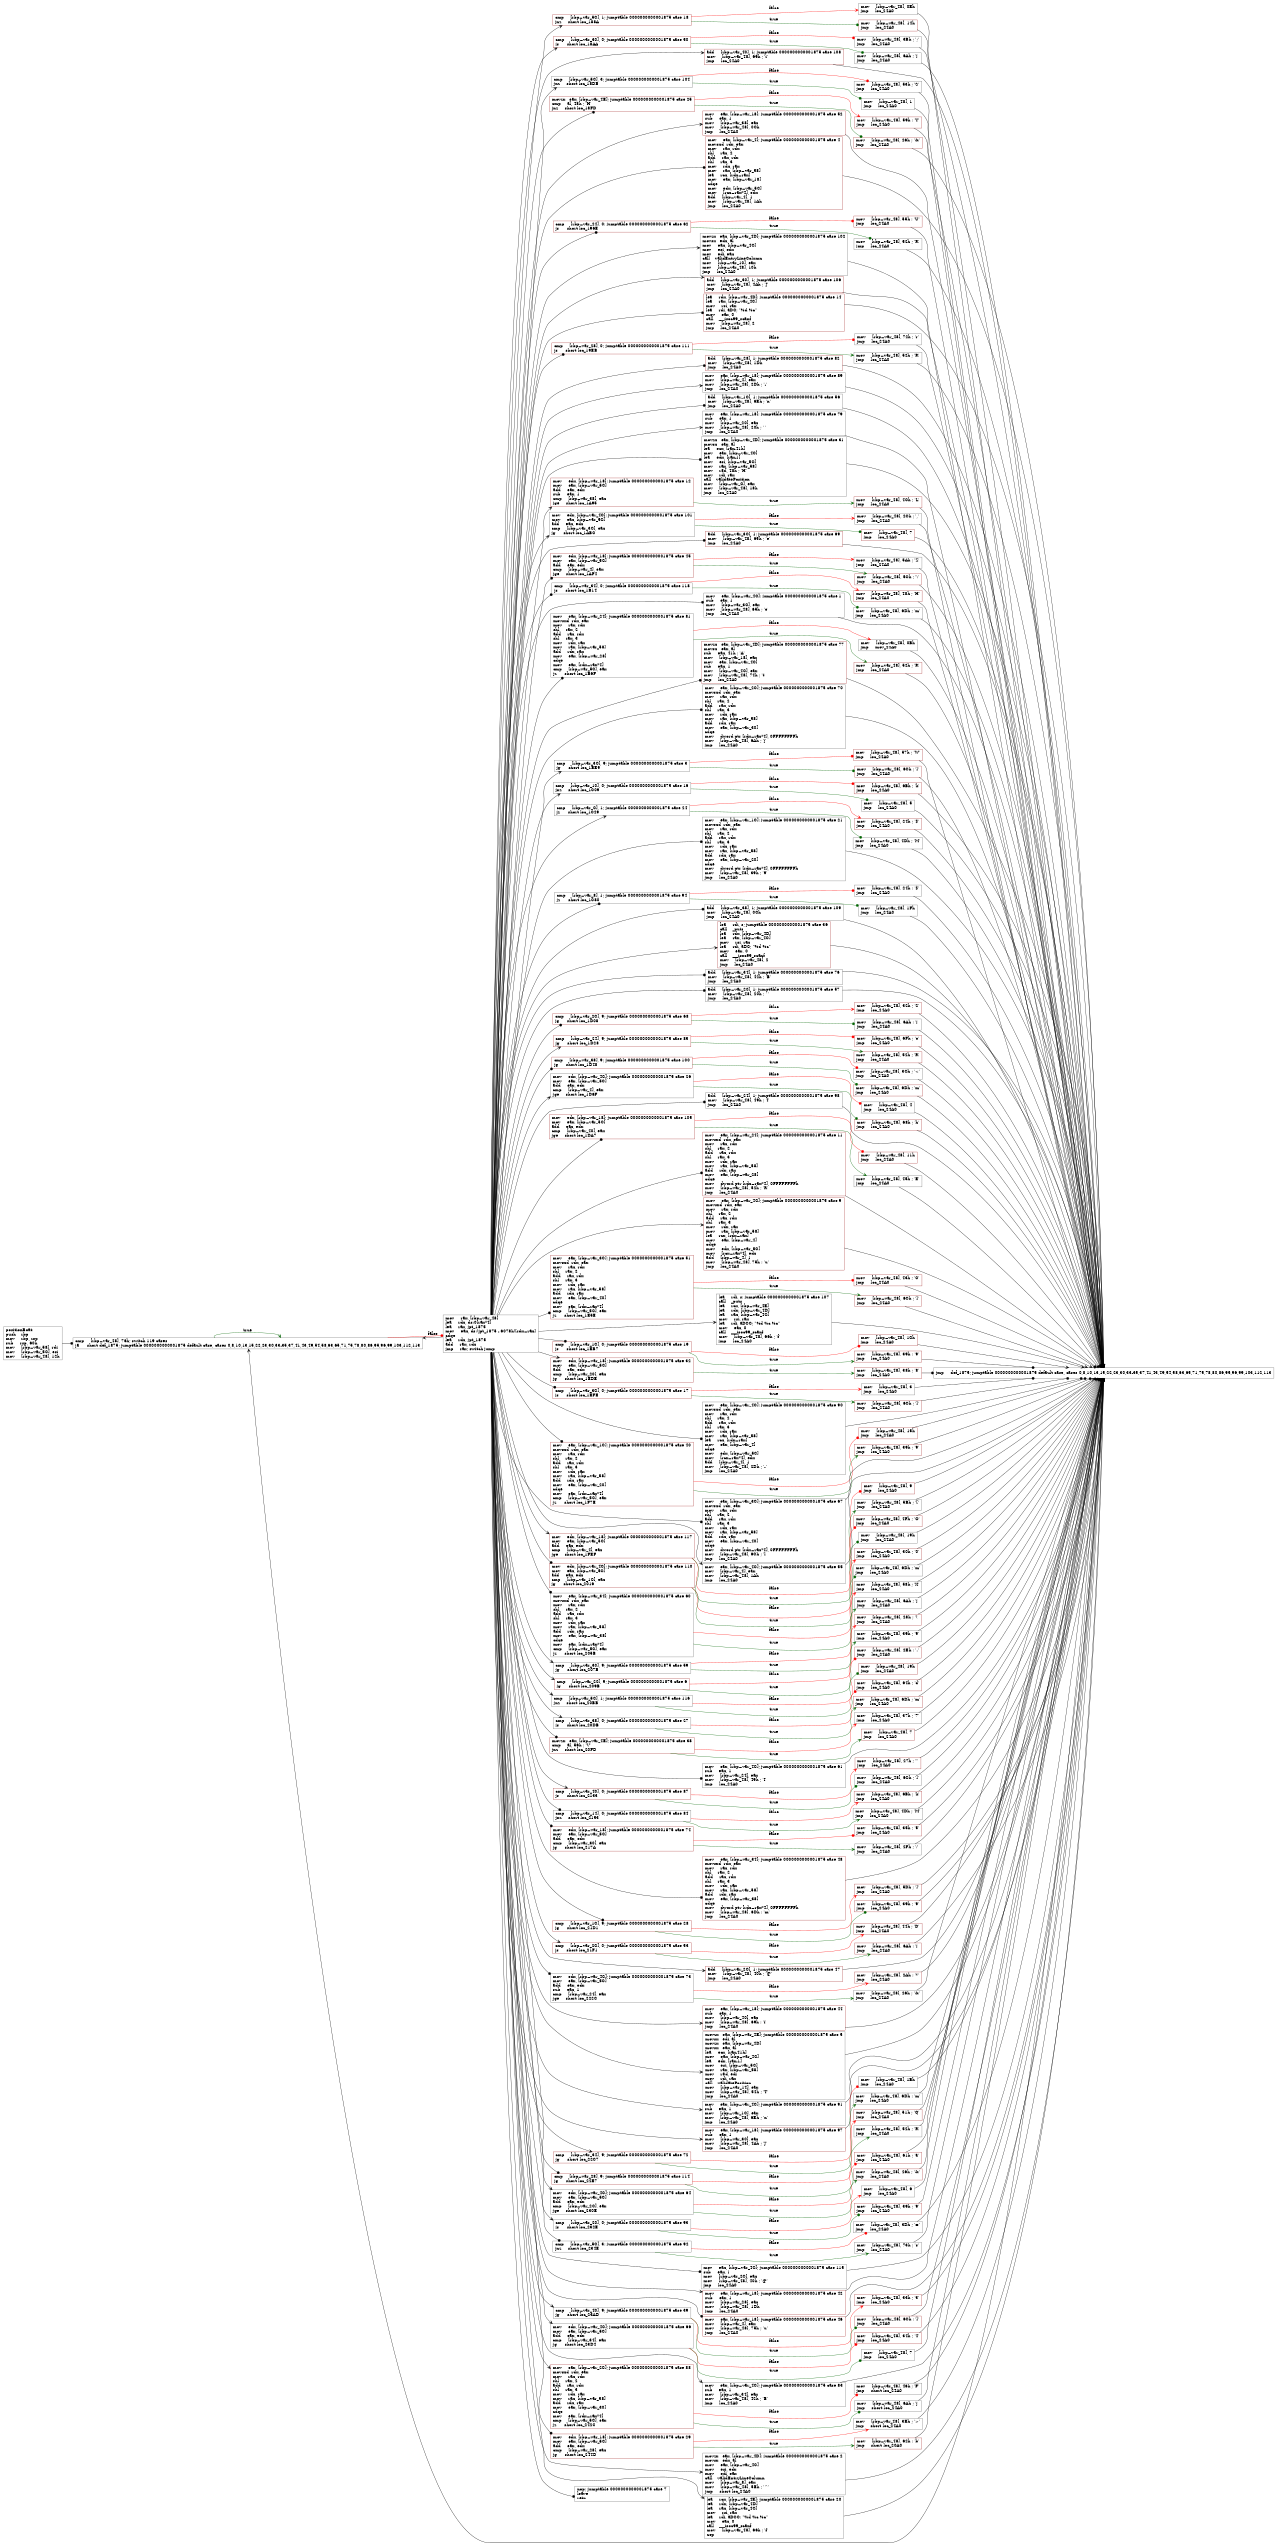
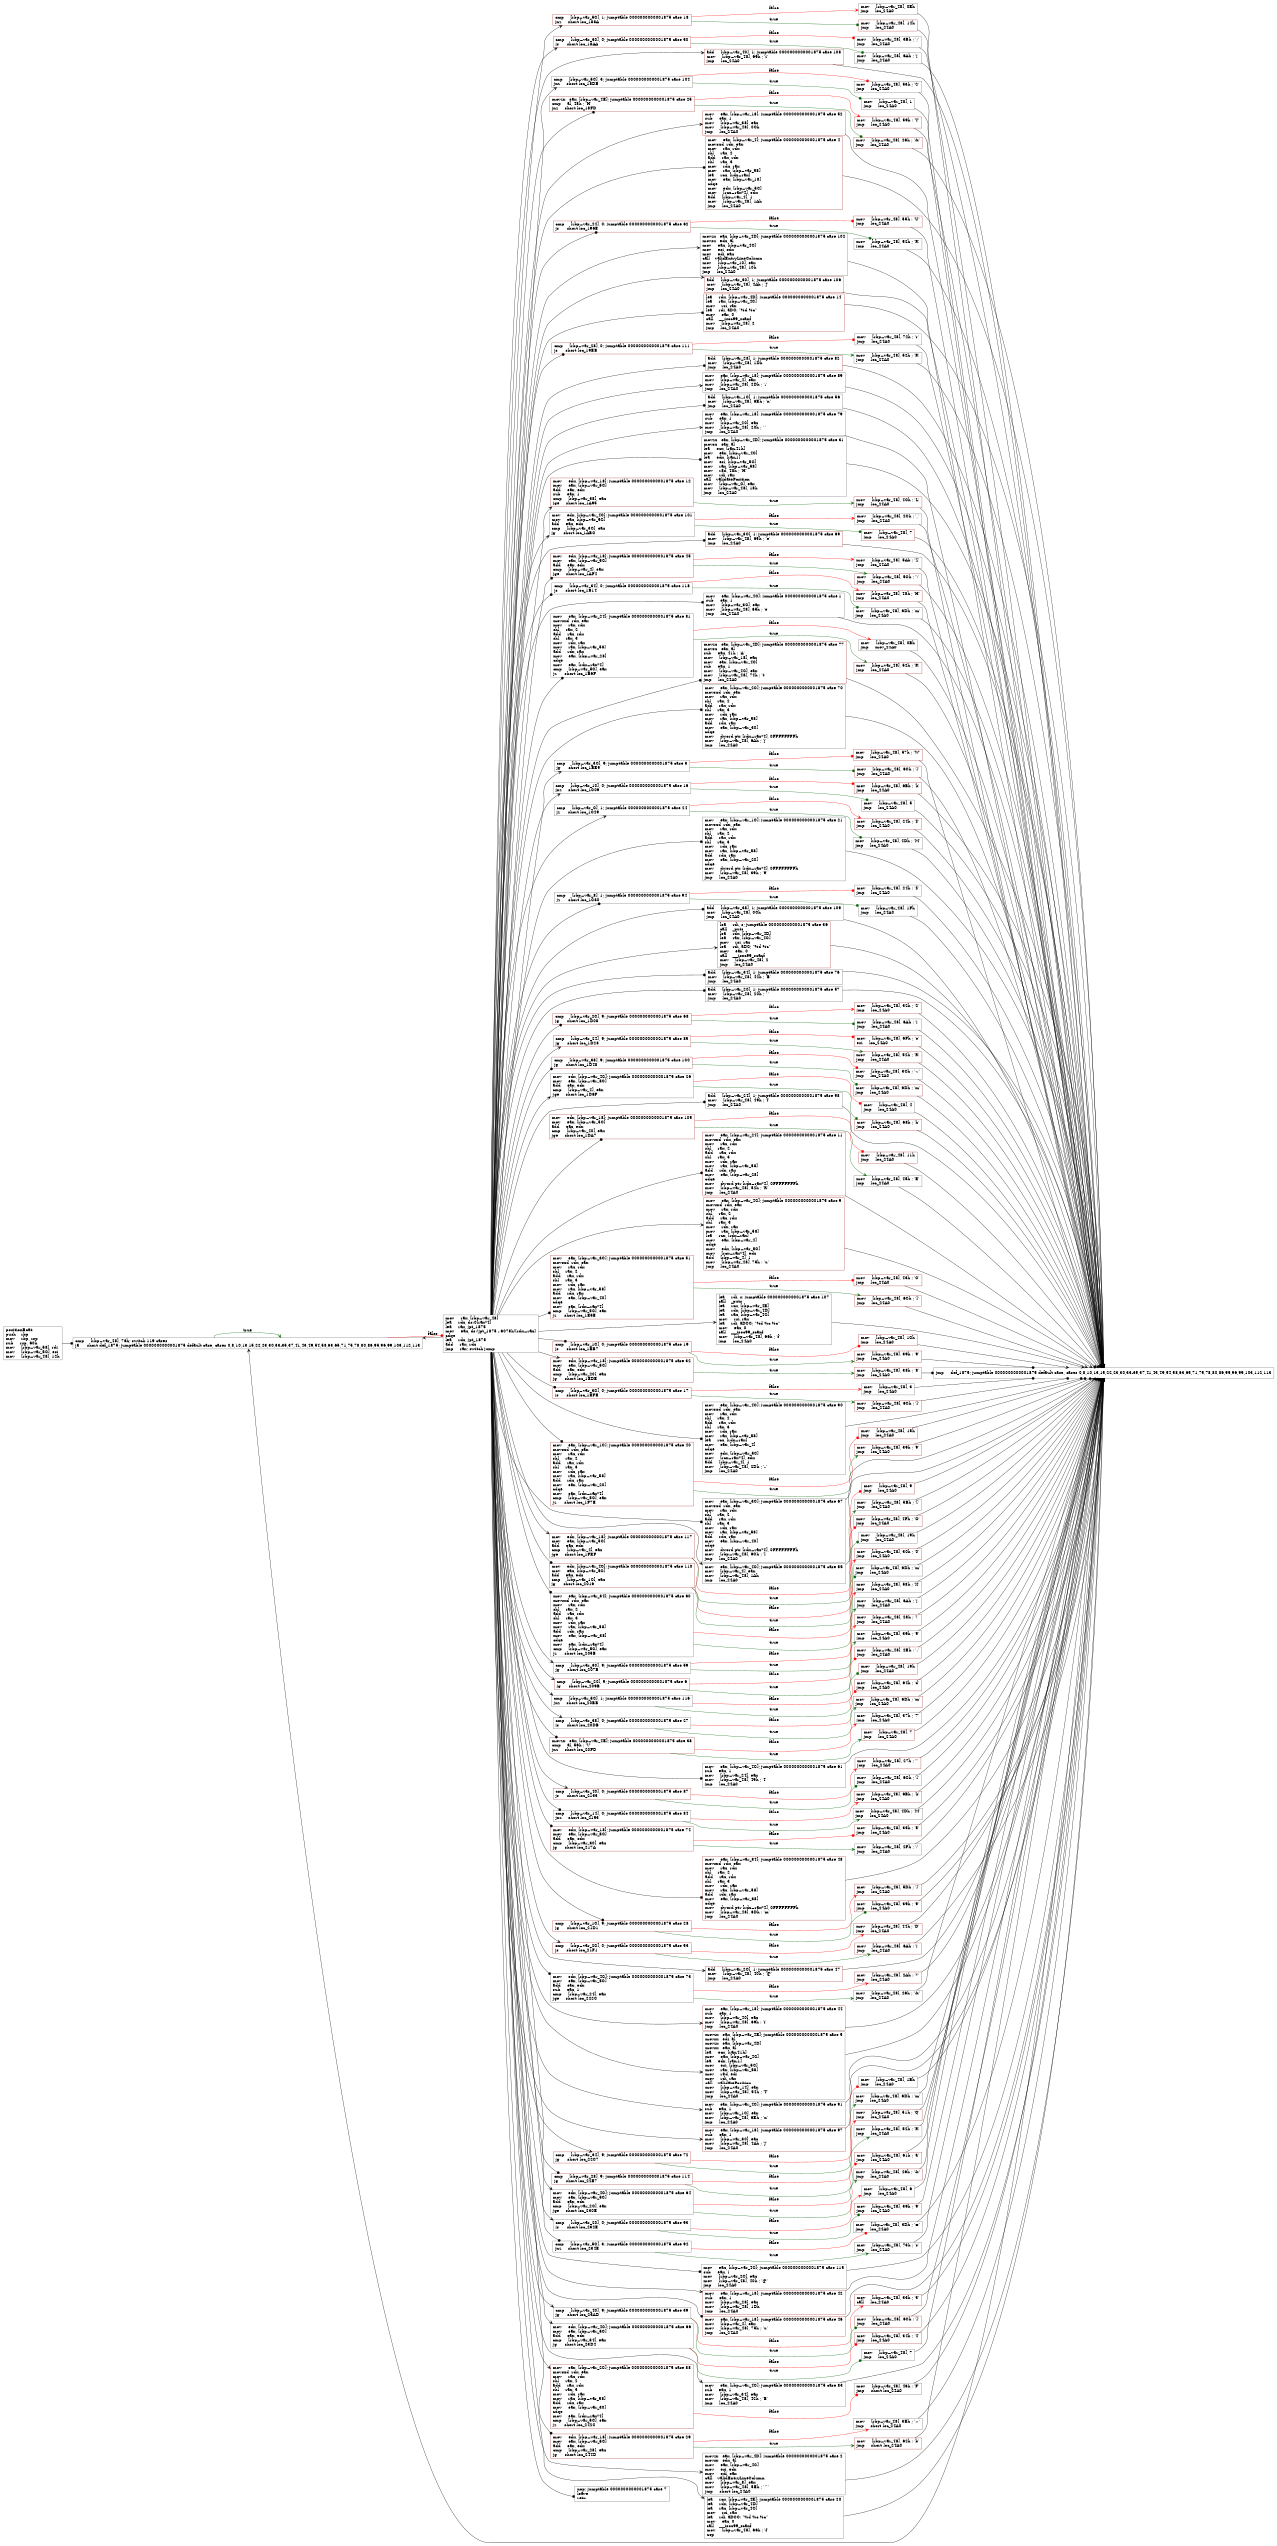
node "mov     [rbp+var_48], 6Fh ; 'o' jmp     loc_24A0": label "mov     [rbp+var_48], 6Fh ; 'o' jmp     loc_24A0" -> "mov     [rbp+var_48], 6Fh ; 'o' esi     loc_24A0"
node "mov     [rbp+var_48], 33h ; '3' jmp     loc_24A0": label "mov     [rbp+var_48], 33h ; '3' jmp     loc_24A0" -> "mov     [rbp+var_48], 33h ; '3' call     loc_24A0"
node "mov     [rbp+var_48], 6Ah ; 'j' jmp     short loc_24A0": removed
node "mov     [rbp+var_48], 62h ; 'b' jmp     short loc_20A0": label "mov     [rbp+var_48], 62h ; 'b' jmp     short loc_20A0" -> "mov     [rbp+var_48], 62h ; 'b' jmp     short loc_24A0"
